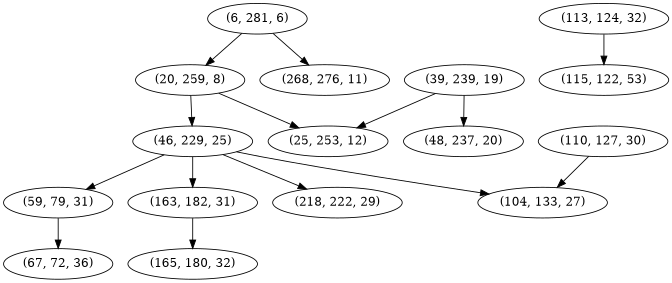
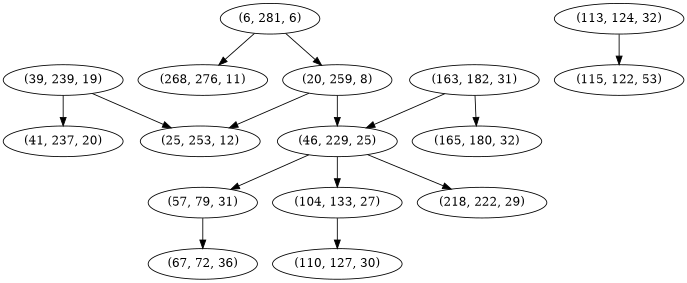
node "(48, 237, 20)": label "(48, 237, 20)" -> "(41, 237, 20)"
edge "(46, 229, 25)" -> "(163, 182, 31)": reversed
edge "(110, 127, 30)" -> "(104, 133, 27)": reversed
node "(59, 79, 31)": label "(59, 79, 31)" -> "(57, 79, 31)"
